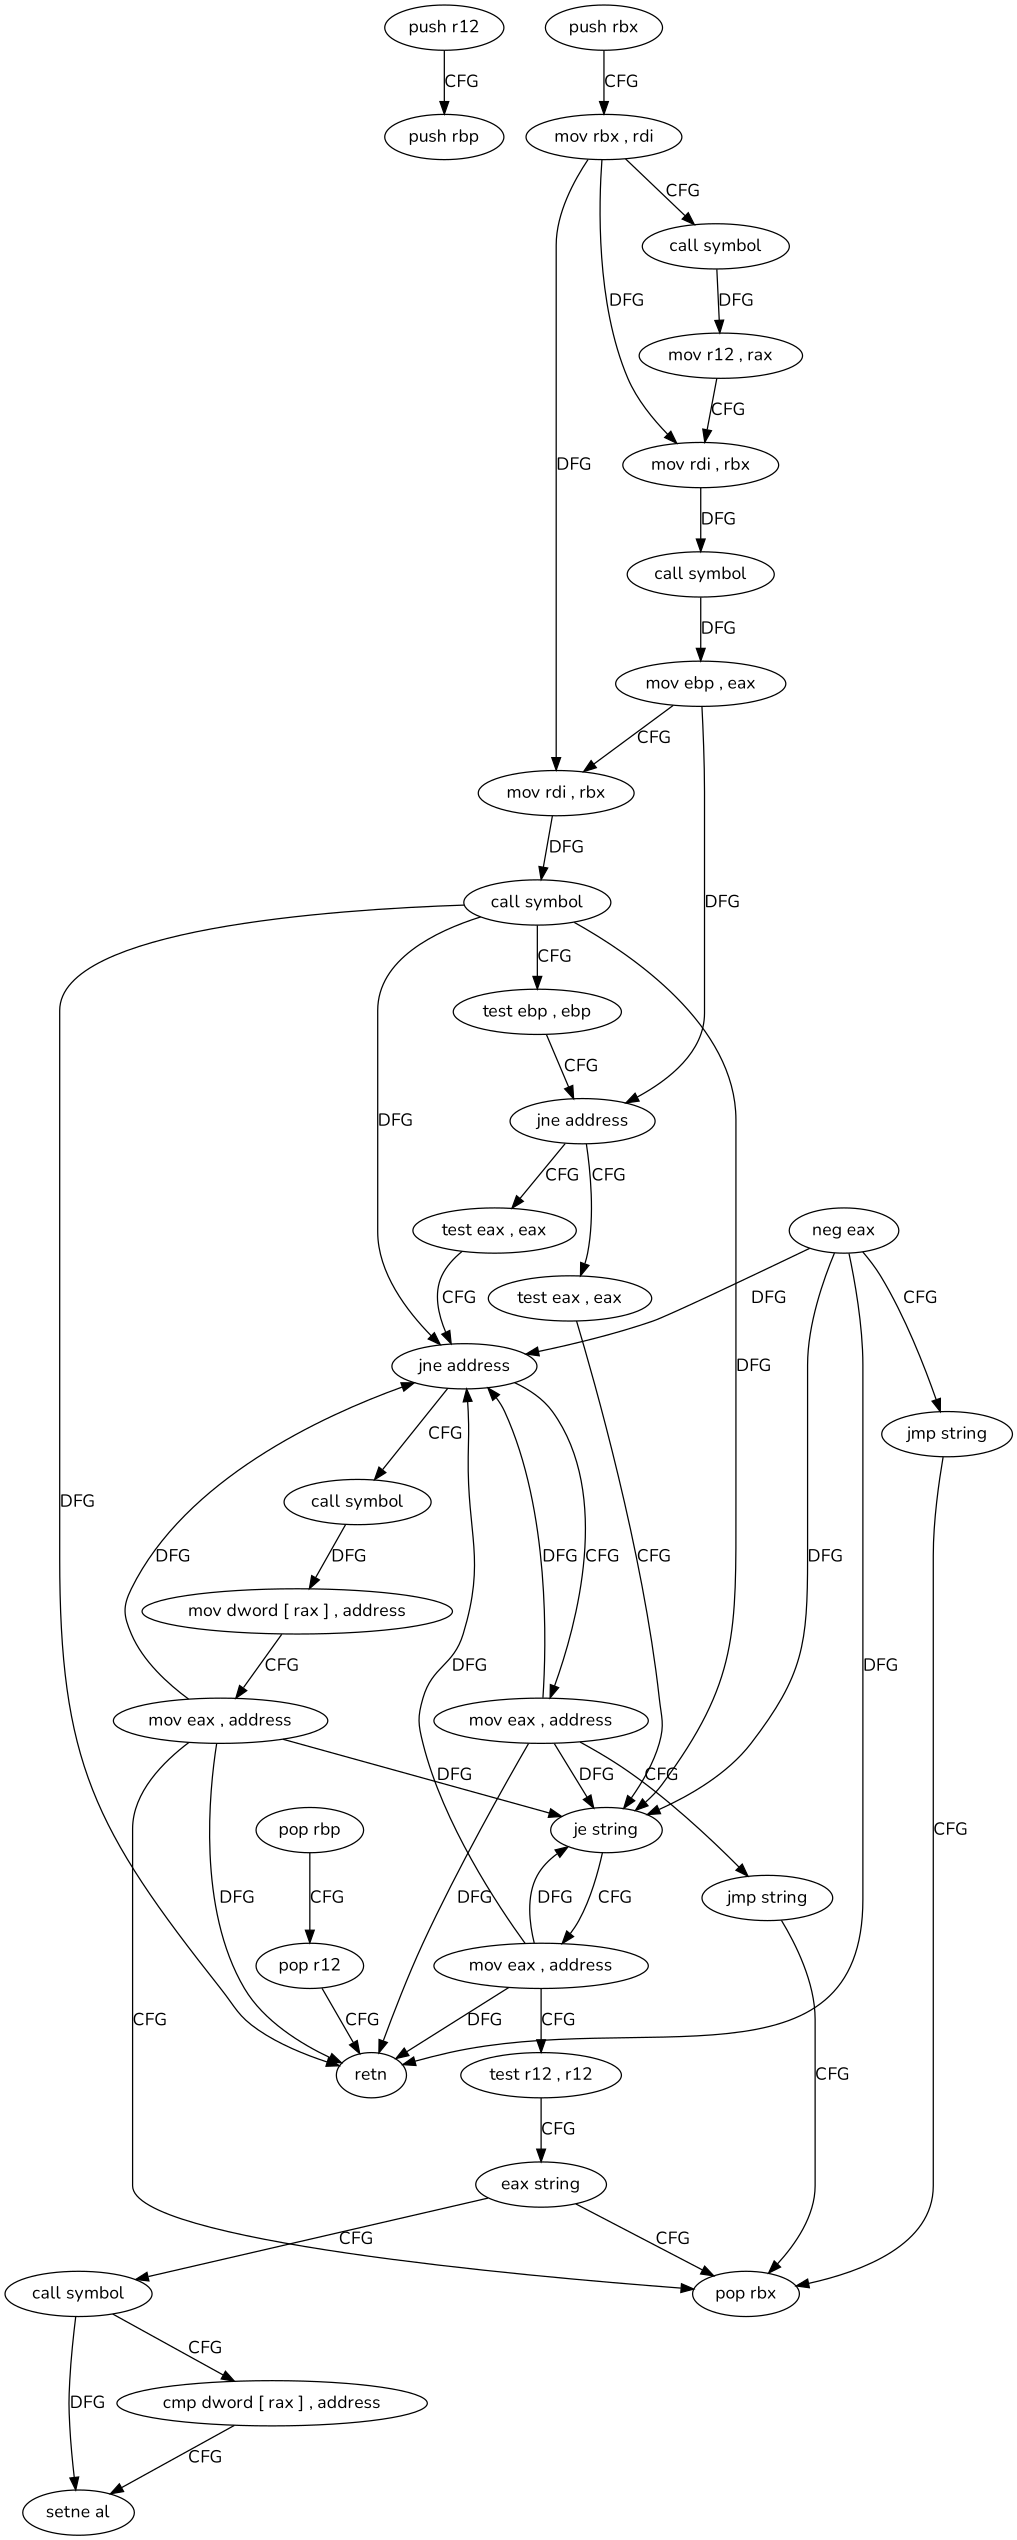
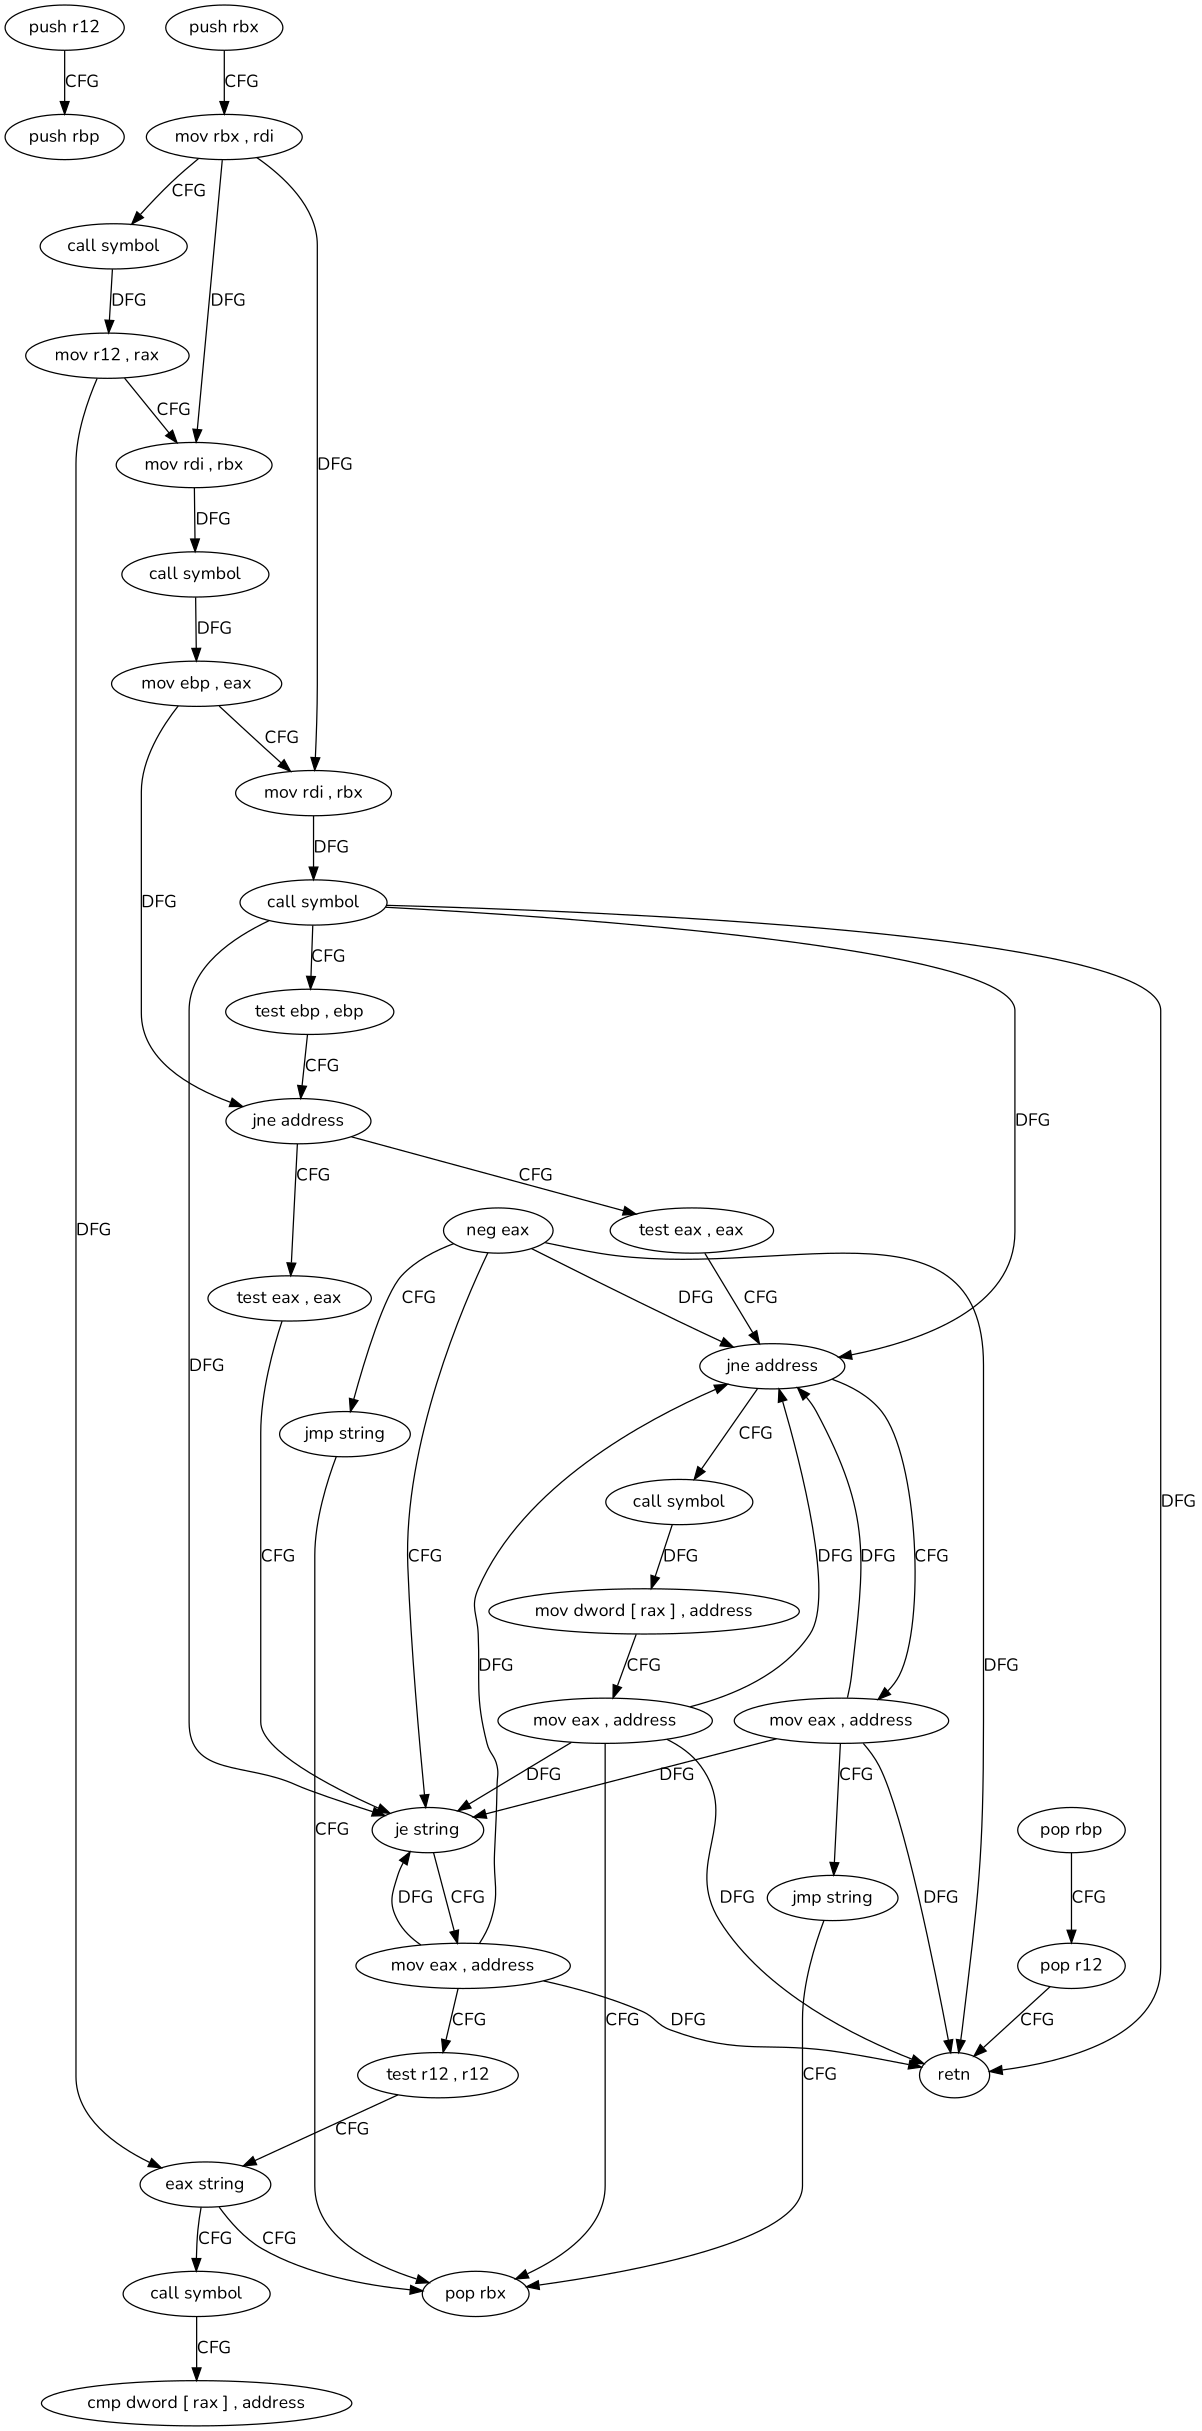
edge "mov r12 , rax" -> "eax string": added, label "DFG"
edge "neg eax" -> "je string": label "DFG" -> "CFG"
node "setne al": removed
